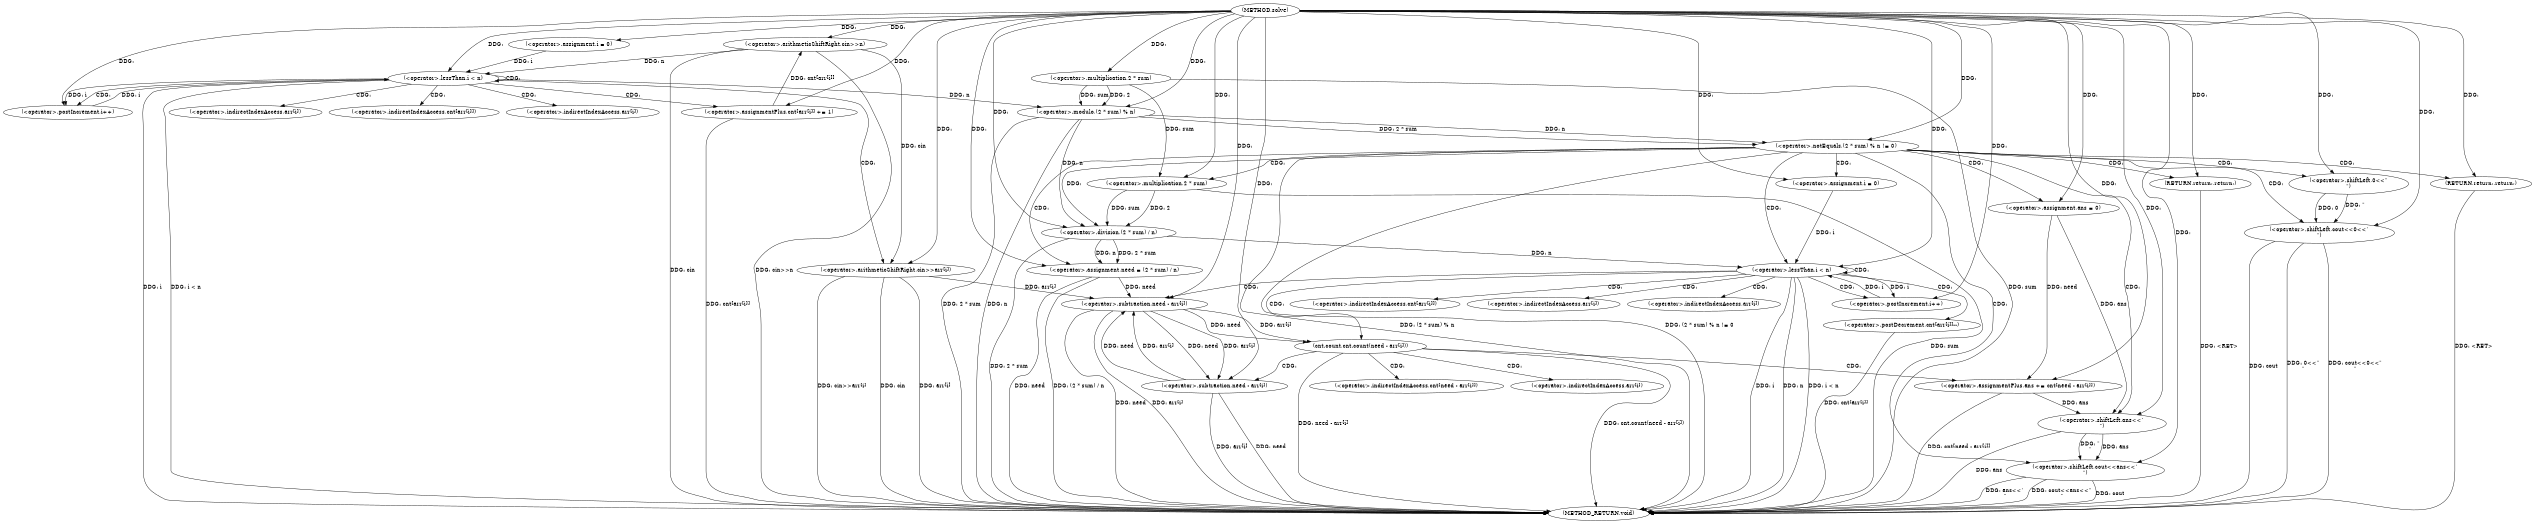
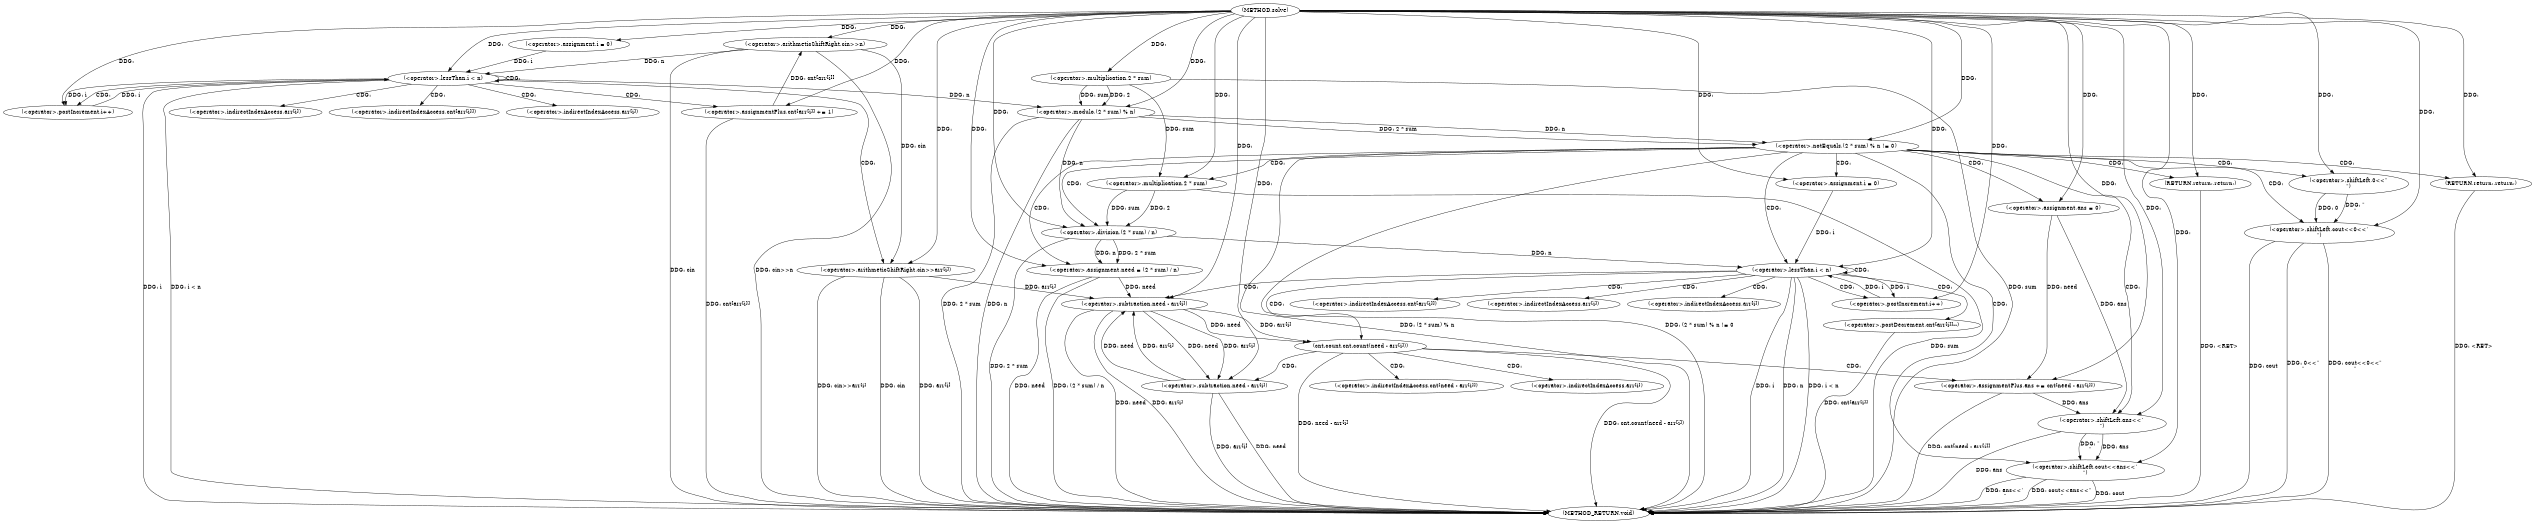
edge "(<operator>.notEquals,(2 * sum) % n != 0)" -> "(<operator>.division,(2 * sum) / n)": label "DDG: " -> "CDG: "
